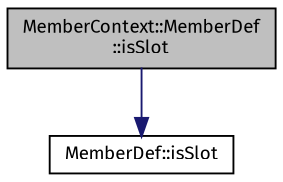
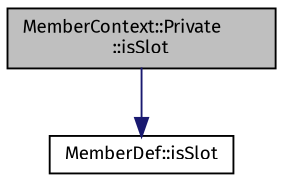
node "MemberContext::MemberDef ::isSlot": label "MemberContext::MemberDef ::isSlot" -> "MemberContext::Private ::isSlot"
